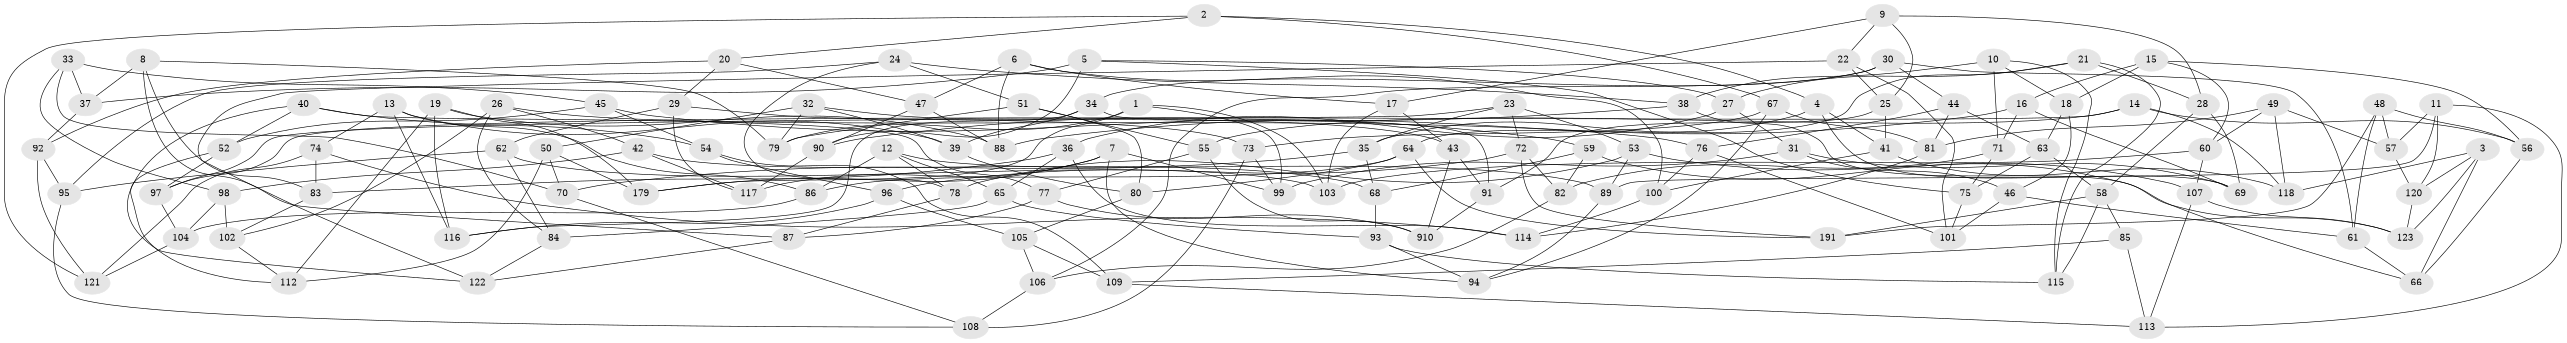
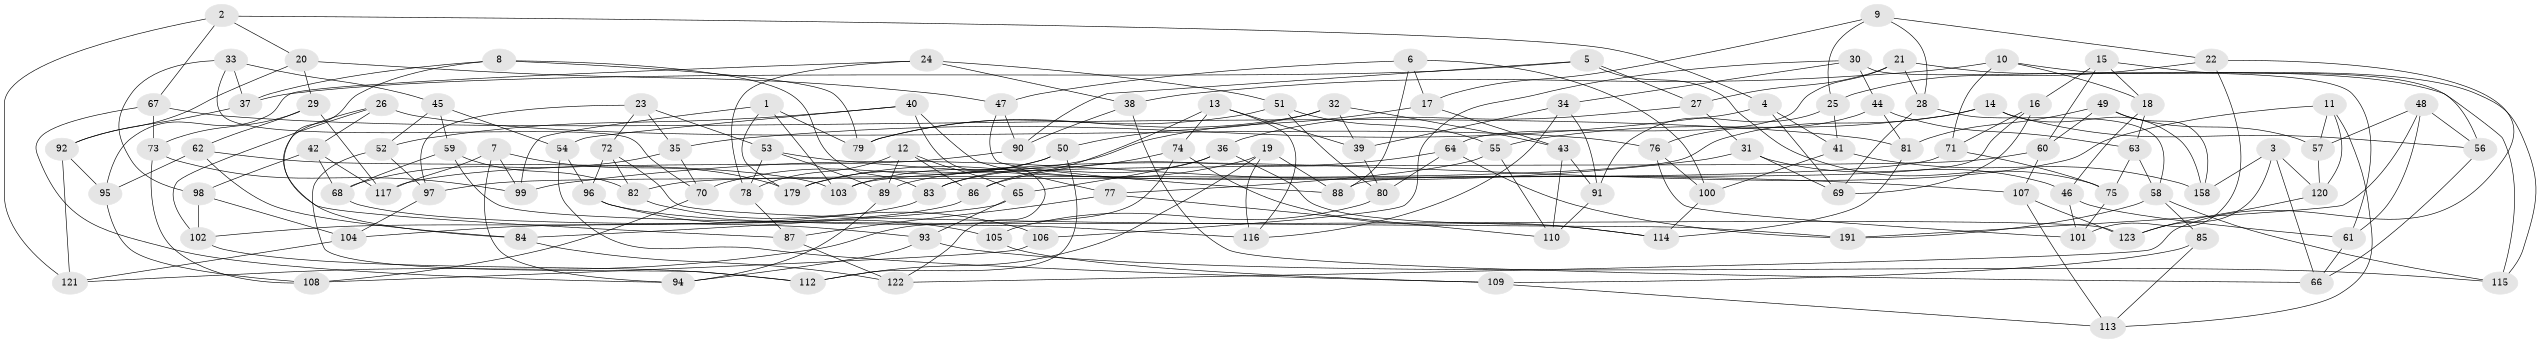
node "118": label "118" -> "158"
node "910": label "910" -> "110"
edge "105" -- "106": removed
